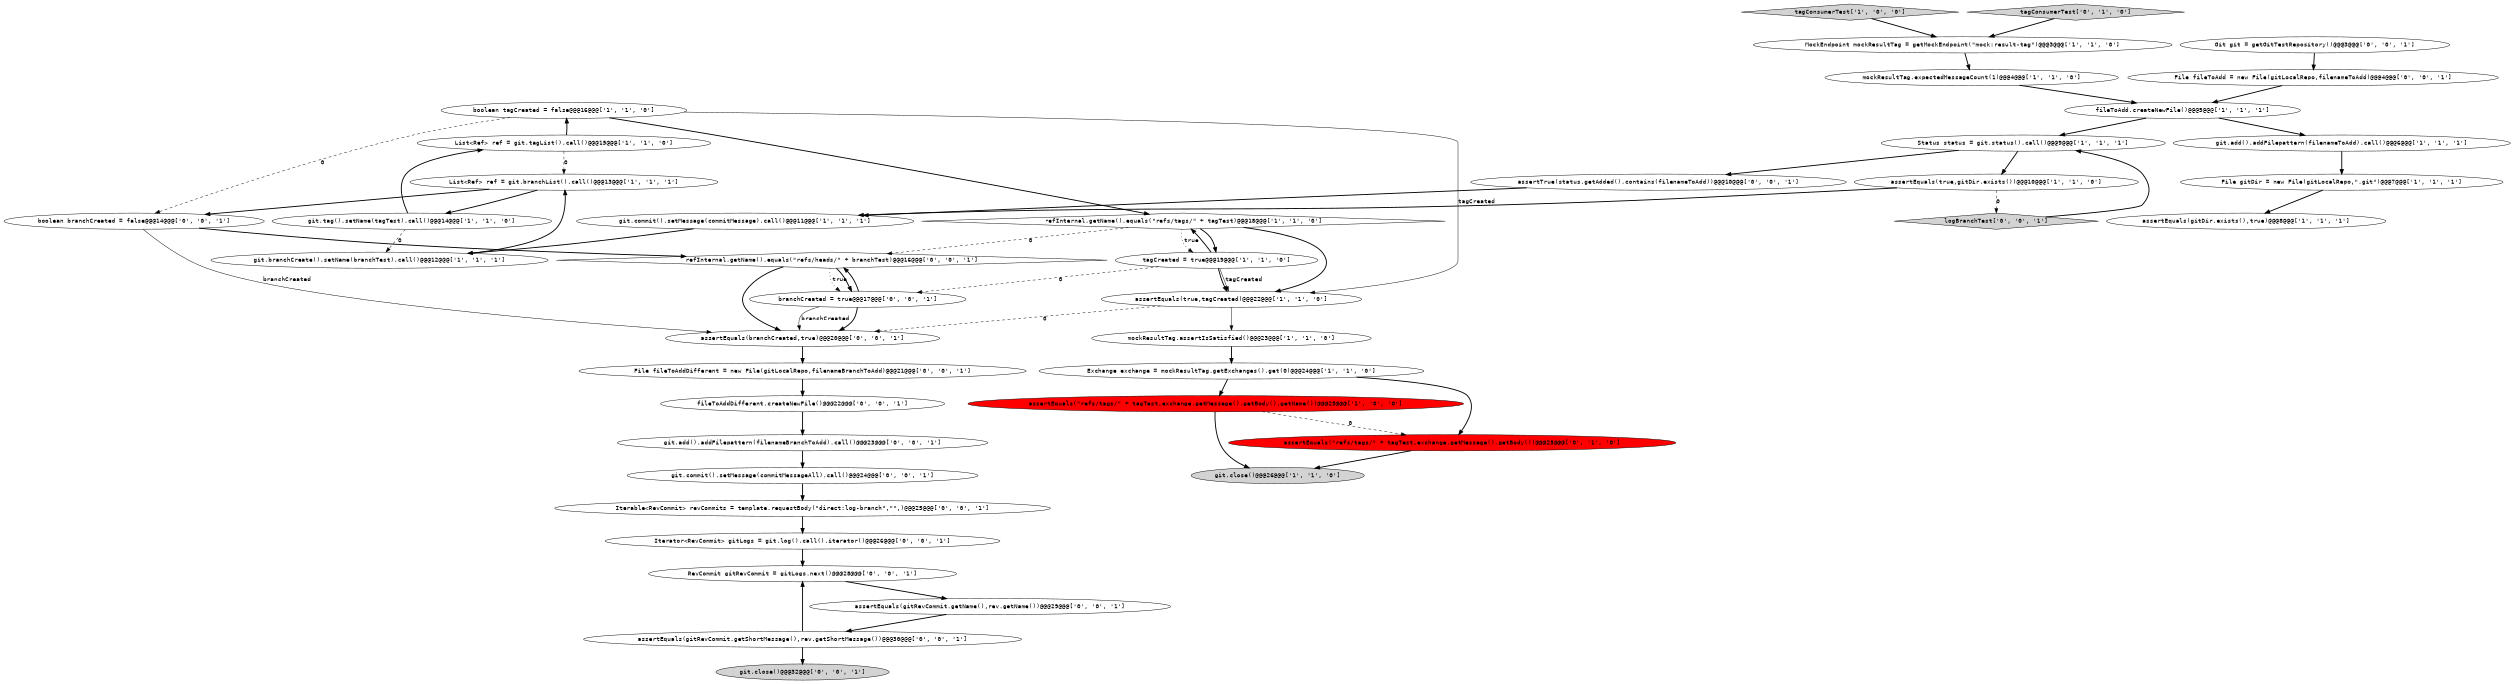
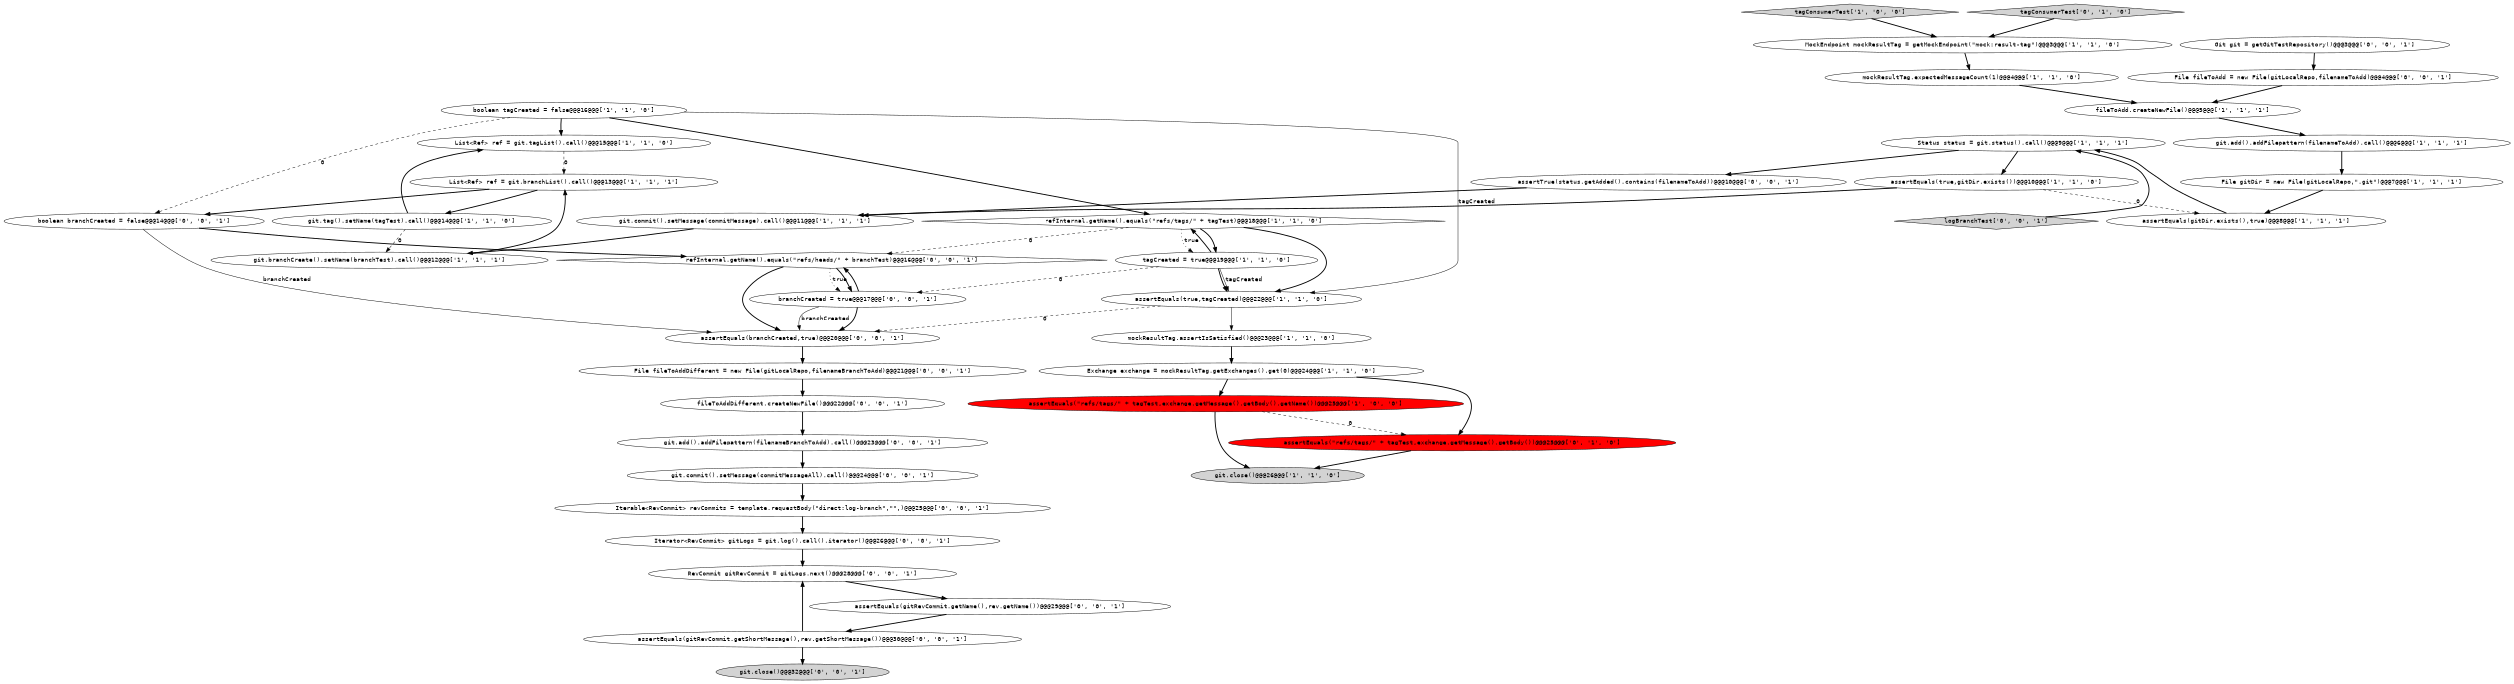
edge "fileToAdd.createNewFile()@@@5@@@['1', '1', '1']" -> "Status status = git.status().call()@@@9@@@['1', '1', '1']": now "assertEquals(gitDir.exists(),true)@@@8@@@['1', '1', '1']" -> "Status status = git.status().call()@@@9@@@['1', '1', '1']"
edge "List<Ref> ref = git.tagList().call()@@@15@@@['1', '1', '0']" -> "boolean tagCreated = false@@@16@@@['1', '1', '0']": reversed
edge "assertEquals(true,gitDir.exists())@@@10@@@['1', '1', '0']" -> "logBranchTest['0', '0', '1']": now "assertEquals(true,gitDir.exists())@@@10@@@['1', '1', '0']" -> "assertEquals(gitDir.exists(),true)@@@8@@@['1', '1', '1']"
